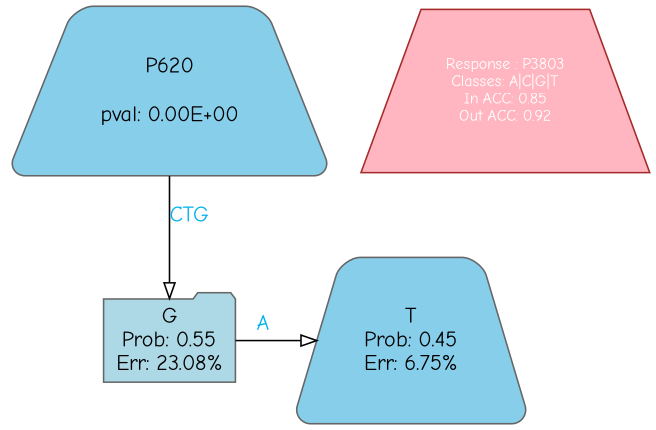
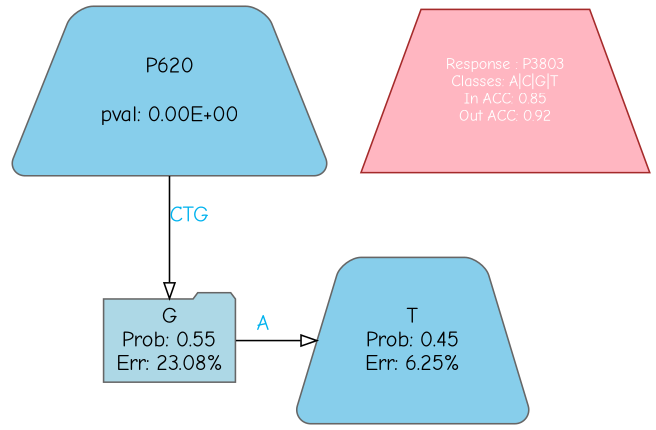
node "T Prob: 0.45 Err: 6.75%": label "T Prob: 0.45 Err: 6.75%" -> "T Prob: 0.45 Err: 6.25%"
